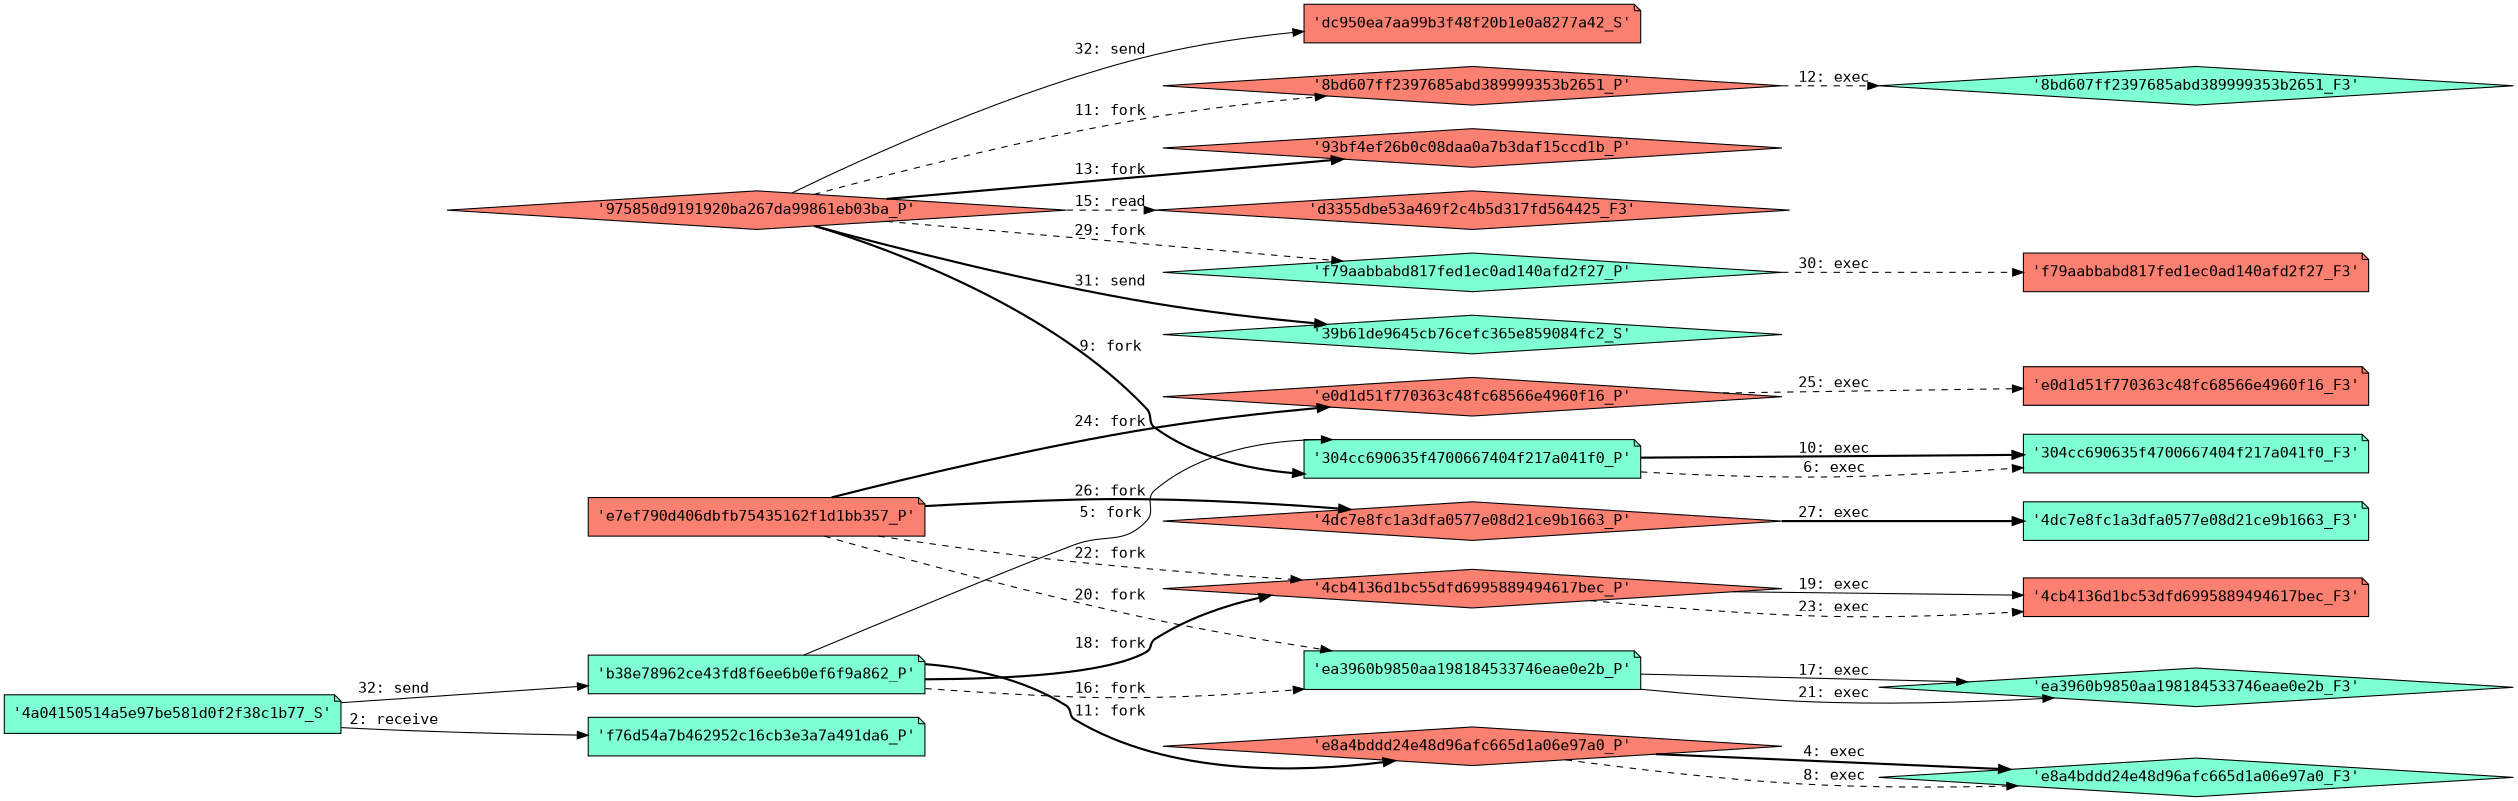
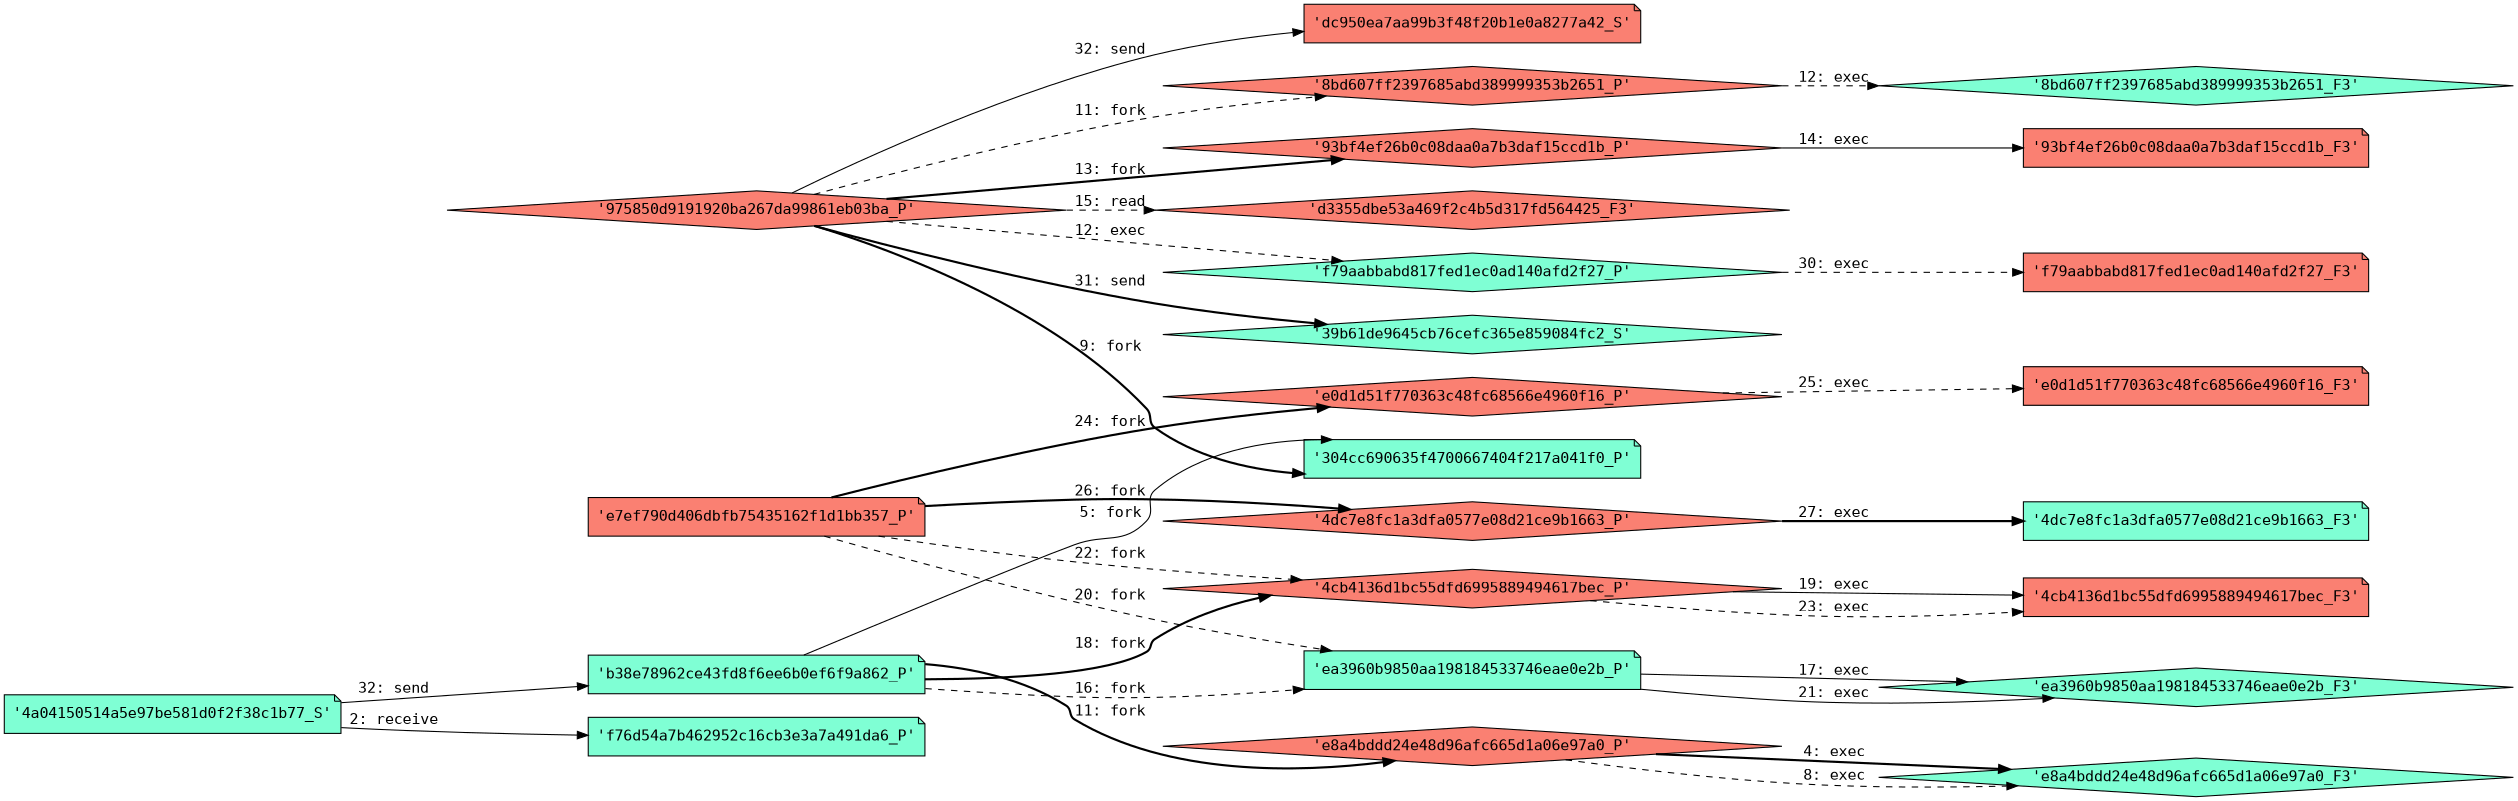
node "'93bf4ef26b0c08daa0a7b3daf15ccd1b_F3'": added
edge "'975850d9191920ba267da99861eb03ba_P'" -> "'f79aabbabd817fed1ec0ad140afd2f27_P'": label "29: fork" -> "12: exec"
node "'304cc690635f4700667404f217a041f0_F3'": removed
node "'4cb4136d1bc53dfd6995889494617bec_F3'": label "'4cb4136d1bc53dfd6995889494617bec_F3'" -> "'4cb4136d1bc55dfd6995889494617bec_F3'"
